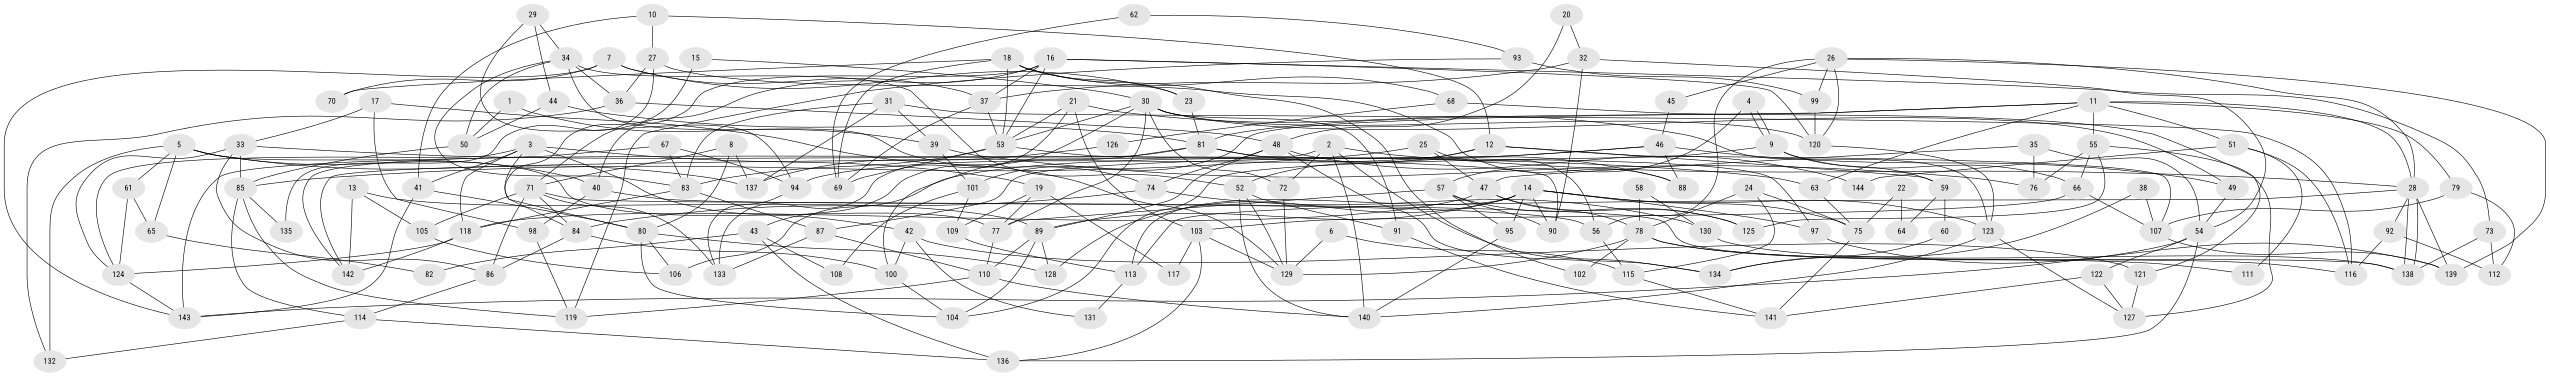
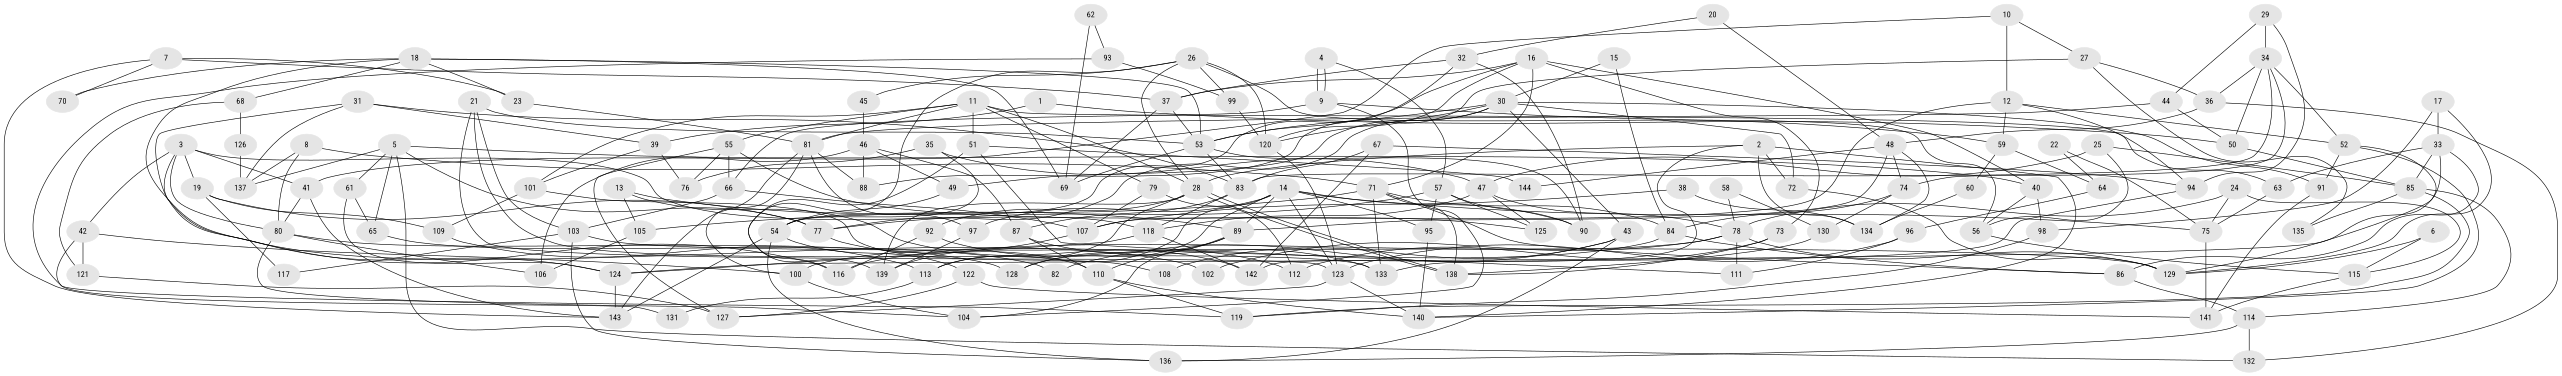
node "96": added
